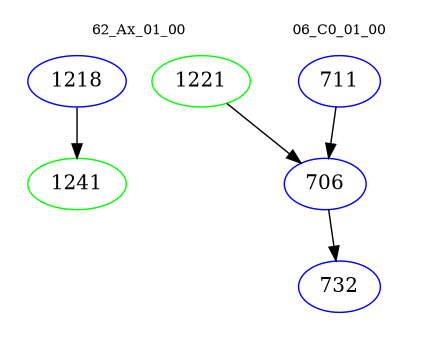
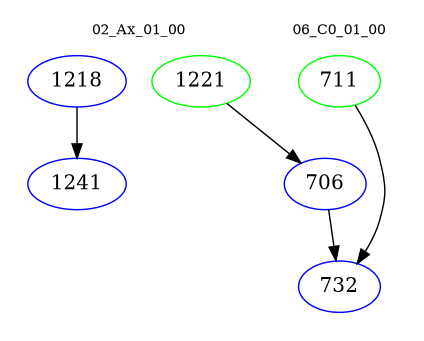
cluster "62_Ax_01_00": label "62_Ax_01_00" -> "02_Ax_01_00"
node "711": color blue -> green
edge "711" -> "706": now "711" -> "732"
node "1241": color green -> blue
